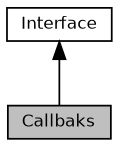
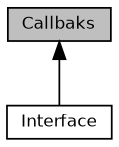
edge "Callbaks" -> "Interface": reversed
